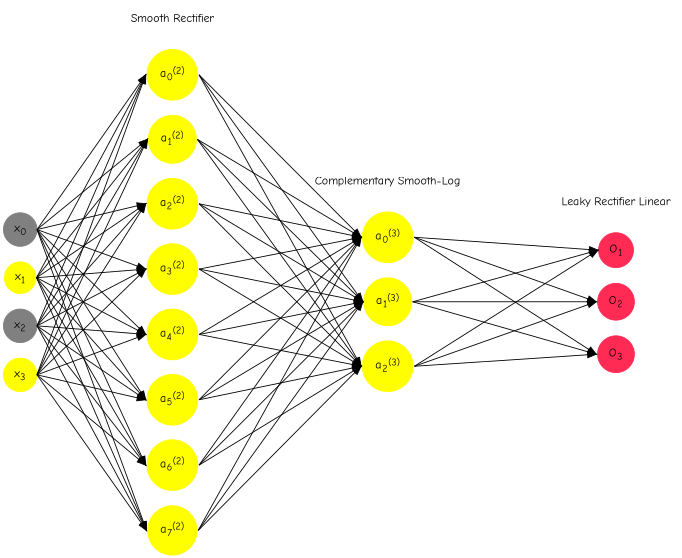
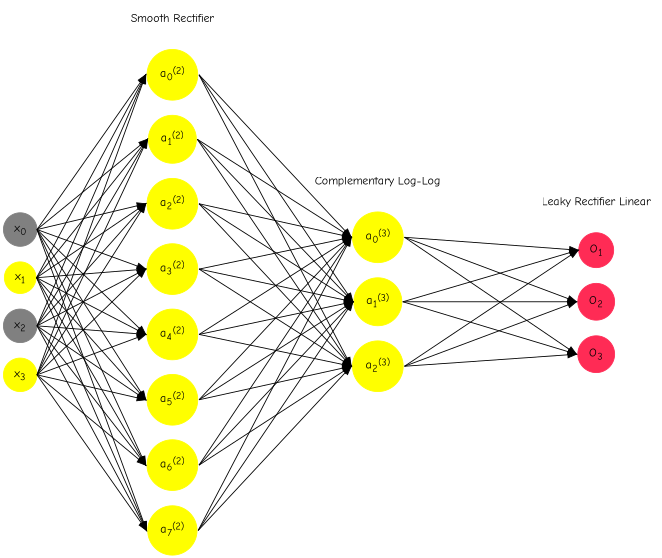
node "Complementary Smooth-Log": label "Complementary Smooth-Log" -> "Complementary Log-Log"
